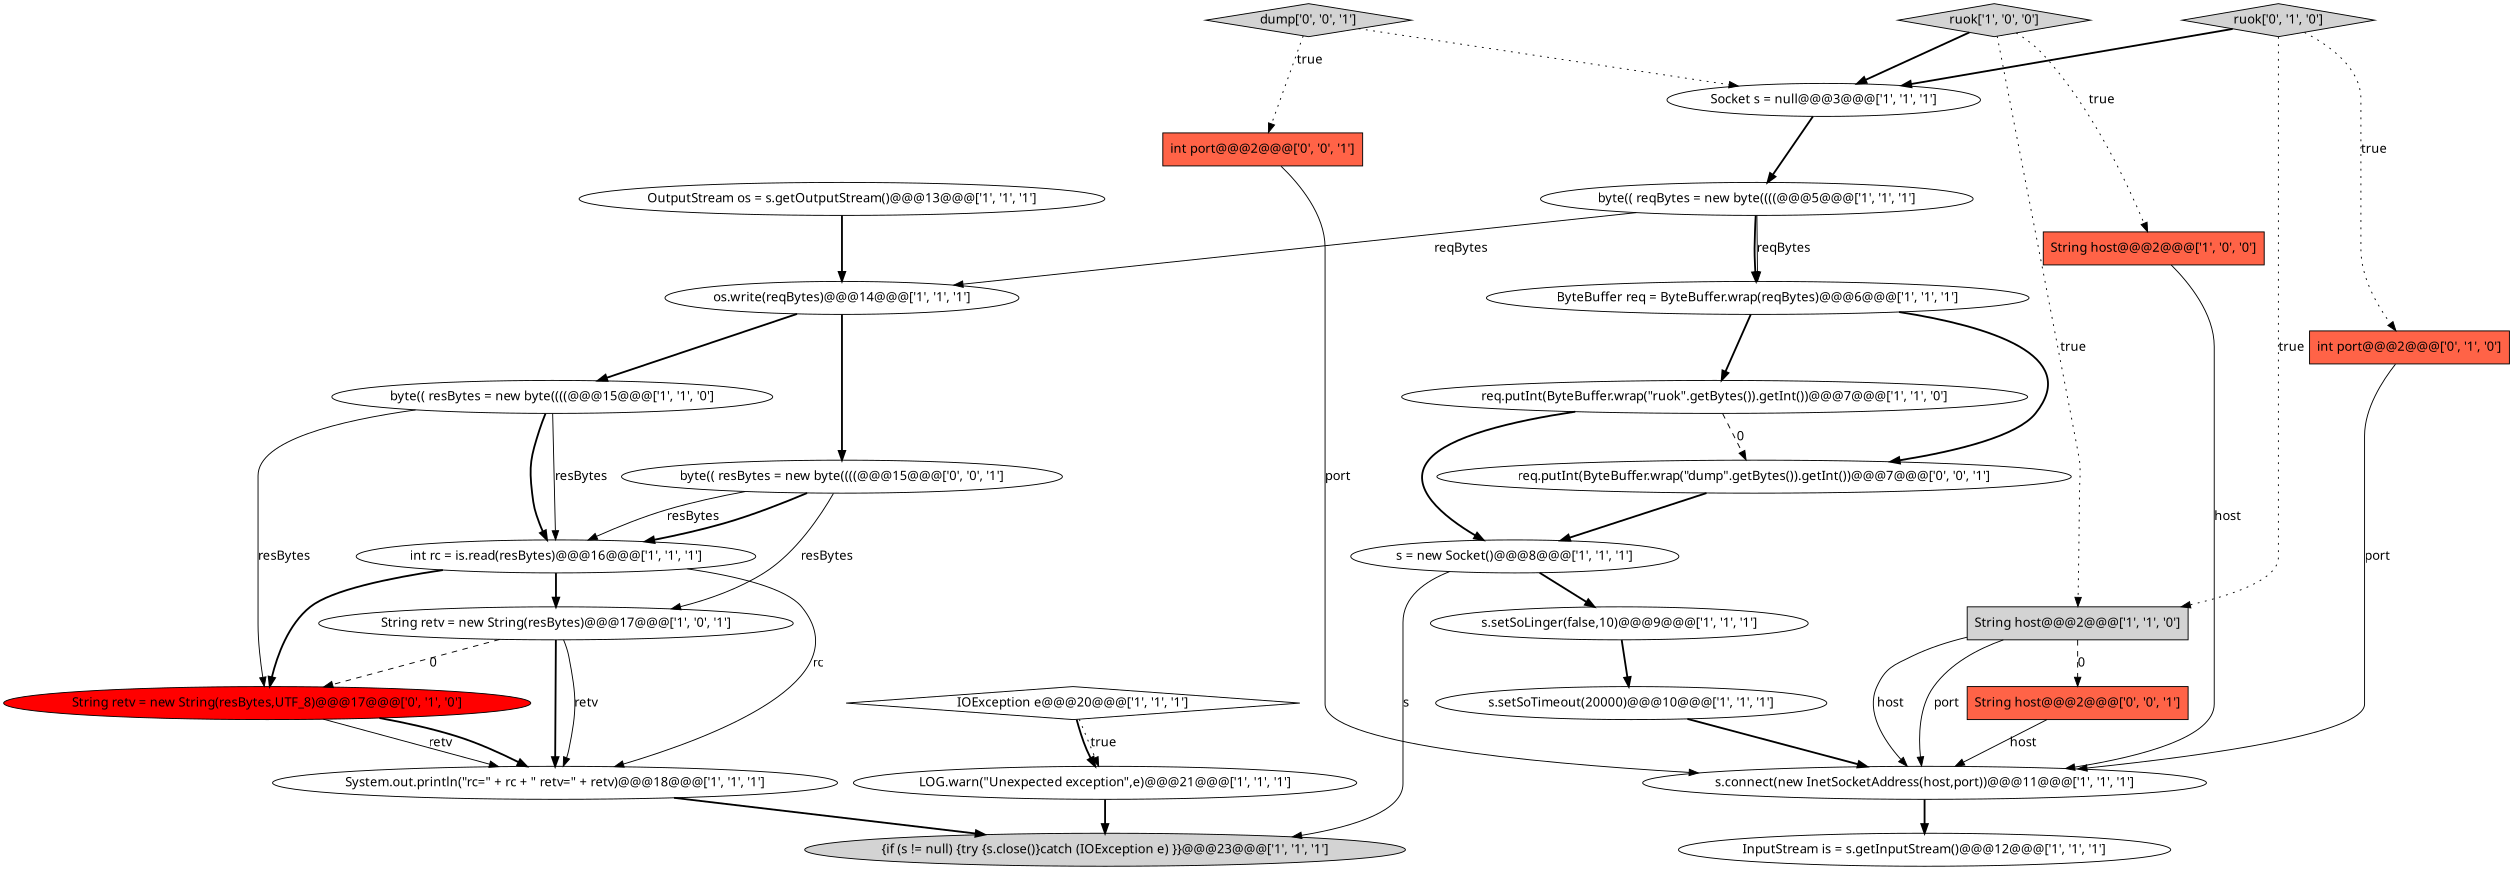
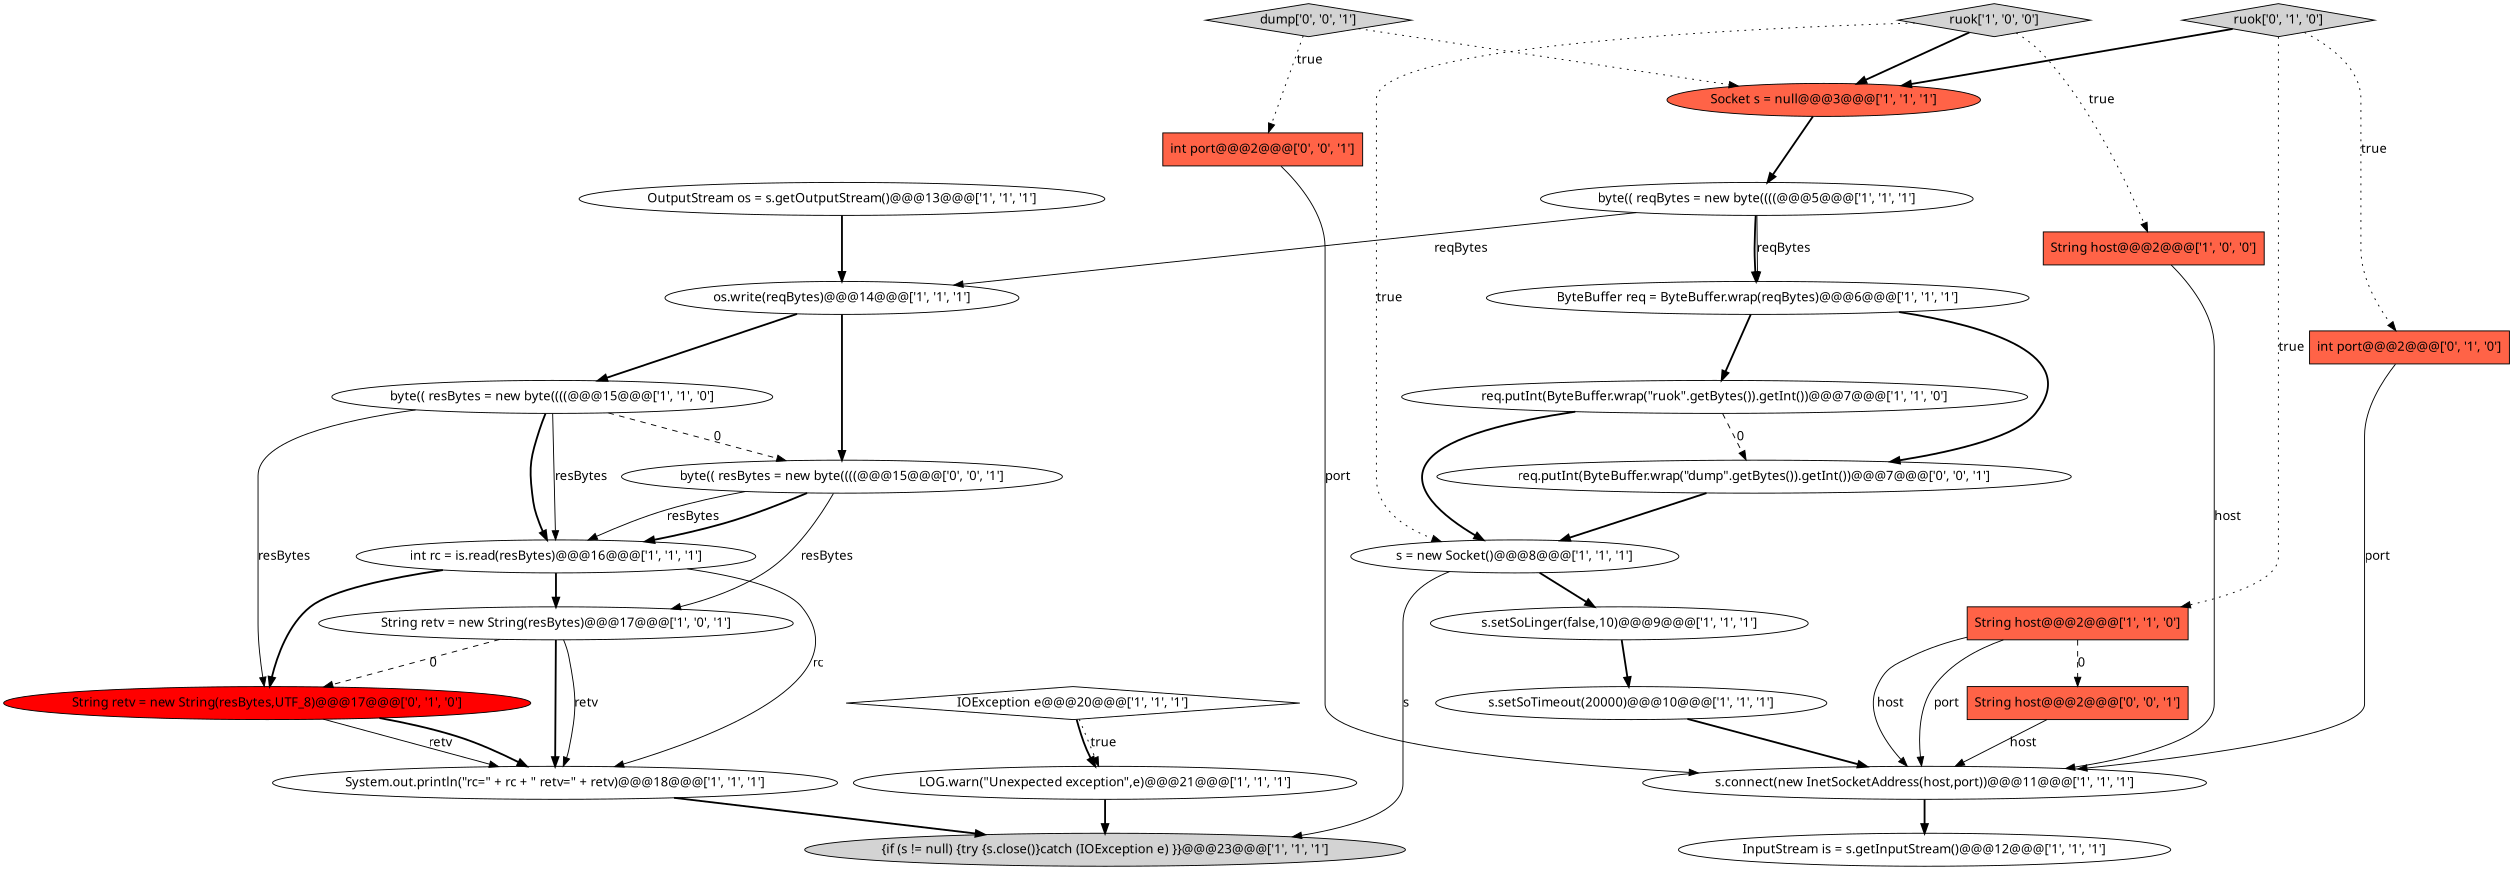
node "Socket s = null@@@3@@@['1', '1', '1']": fillcolor white -> tomato
edge "ruok['1', '0', '0']" -> "String host@@@2@@@['1', '1', '0']": now "ruok['1', '0', '0']" -> "s = new Socket()@@@8@@@['1', '1', '1']"
edge "byte(( resBytes = new byte((((@@@15@@@['1', '1', '0']" -> "byte(( resBytes = new byte((((@@@15@@@['0', '0', '1']": added, label "0"
node "String host@@@2@@@['1', '1', '0']": fillcolor lightgray -> tomato
